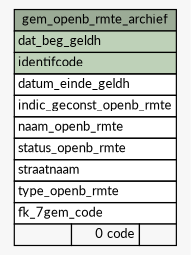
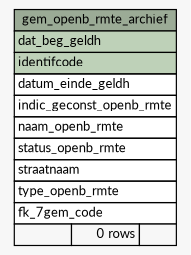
node "gem_openb_rmte_archief": text "0 code" -> "0 rows"
